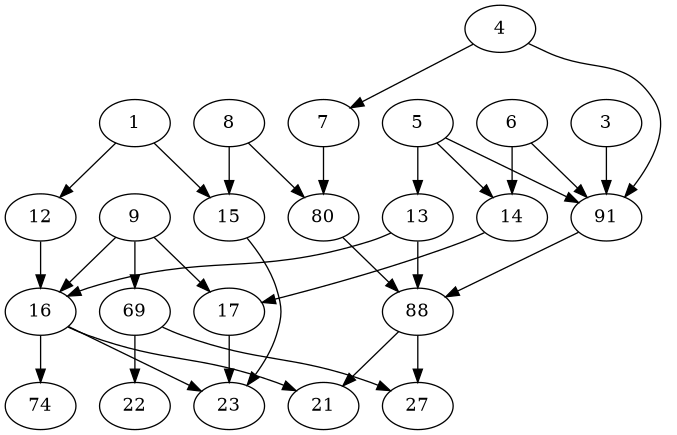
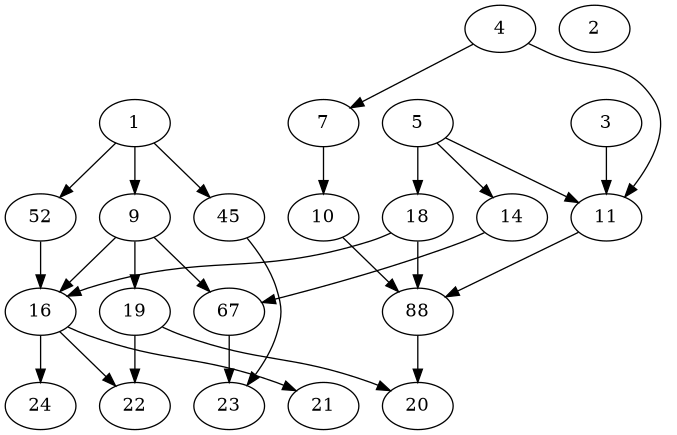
node "2": added
node "8": removed
node "6": removed
edge "1" -> "9": added
node "12": label "12" -> "52"
node "15": label "15" -> "45"
node "80": label "80" -> "10"
node "13": label "13" -> "18"
node "91": label "91" -> "11"
node "69": label "69" -> "19"
node "17": label "17" -> "67"
edge "88" -> "21": removed
edge "16" -> "23": now "16" -> "22"
node "74": label "74" -> "24"
node "27": label "27" -> "20"
